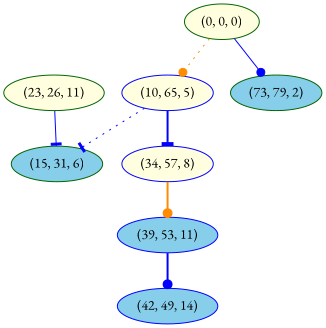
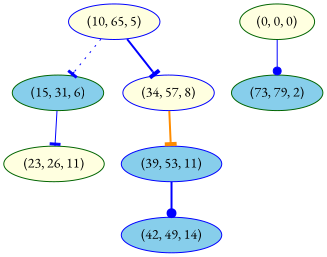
edge "(0, 0, 0)" -> "(10, 65, 5)": removed
edge "(23, 26, 11)" -> "(15, 31, 6)": reversed
edge "(34, 57, 8)" -> "(39, 53, 11)": arrowhead dot -> tee
